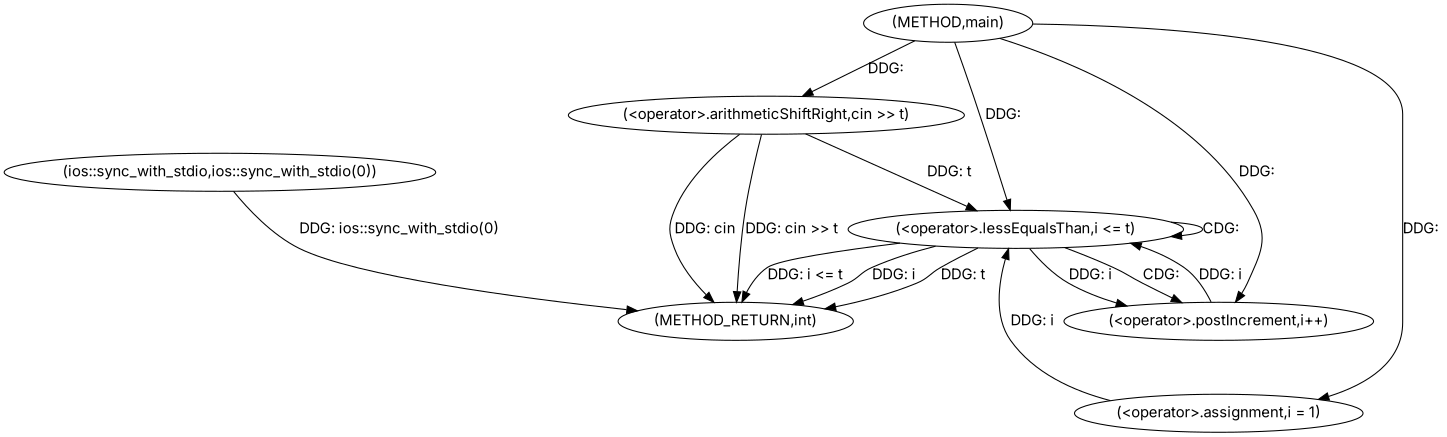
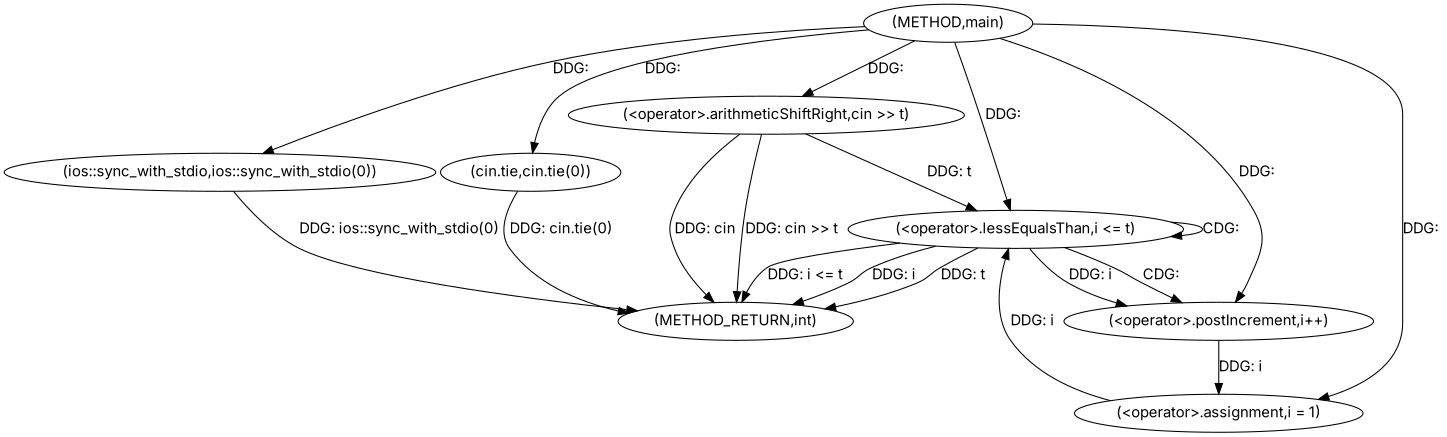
edge "(METHOD,main)" -> "(ios::sync_with_stdio,ios::sync_with_stdio(0))": added, label "DDG:"
node "(cin.tie,cin.tie(0))": added
edge "(<operator>.postIncrement,i++)" -> "(<operator>.lessEqualsThan,i <= t)": now "(<operator>.postIncrement,i++)" -> "(<operator>.assignment,i = 1)"
